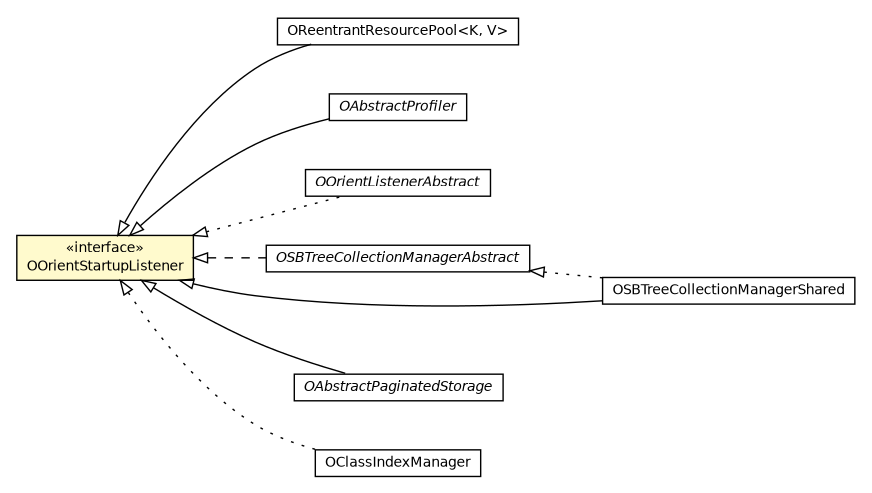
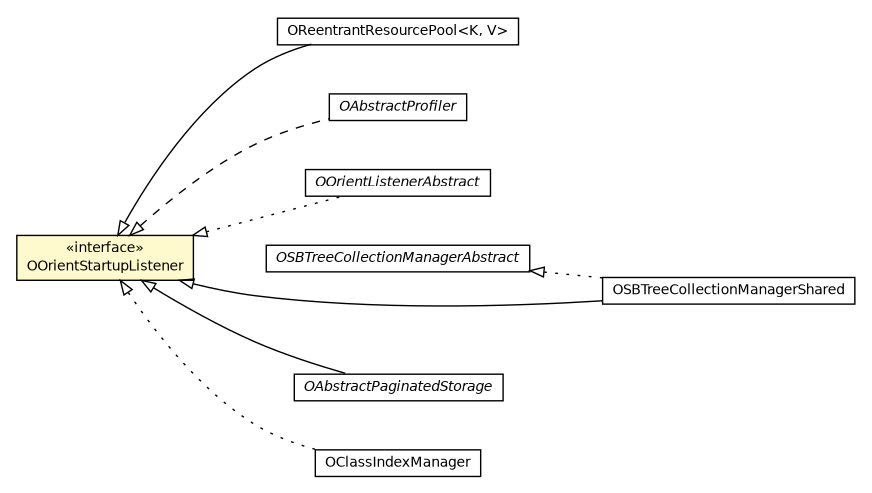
edge "OAbstractProfiler" -> "OOrientStartupListener": style solid -> dashed
edge "OSBTreeCollectionManagerAbstract" -> "OOrientStartupListener": removed
